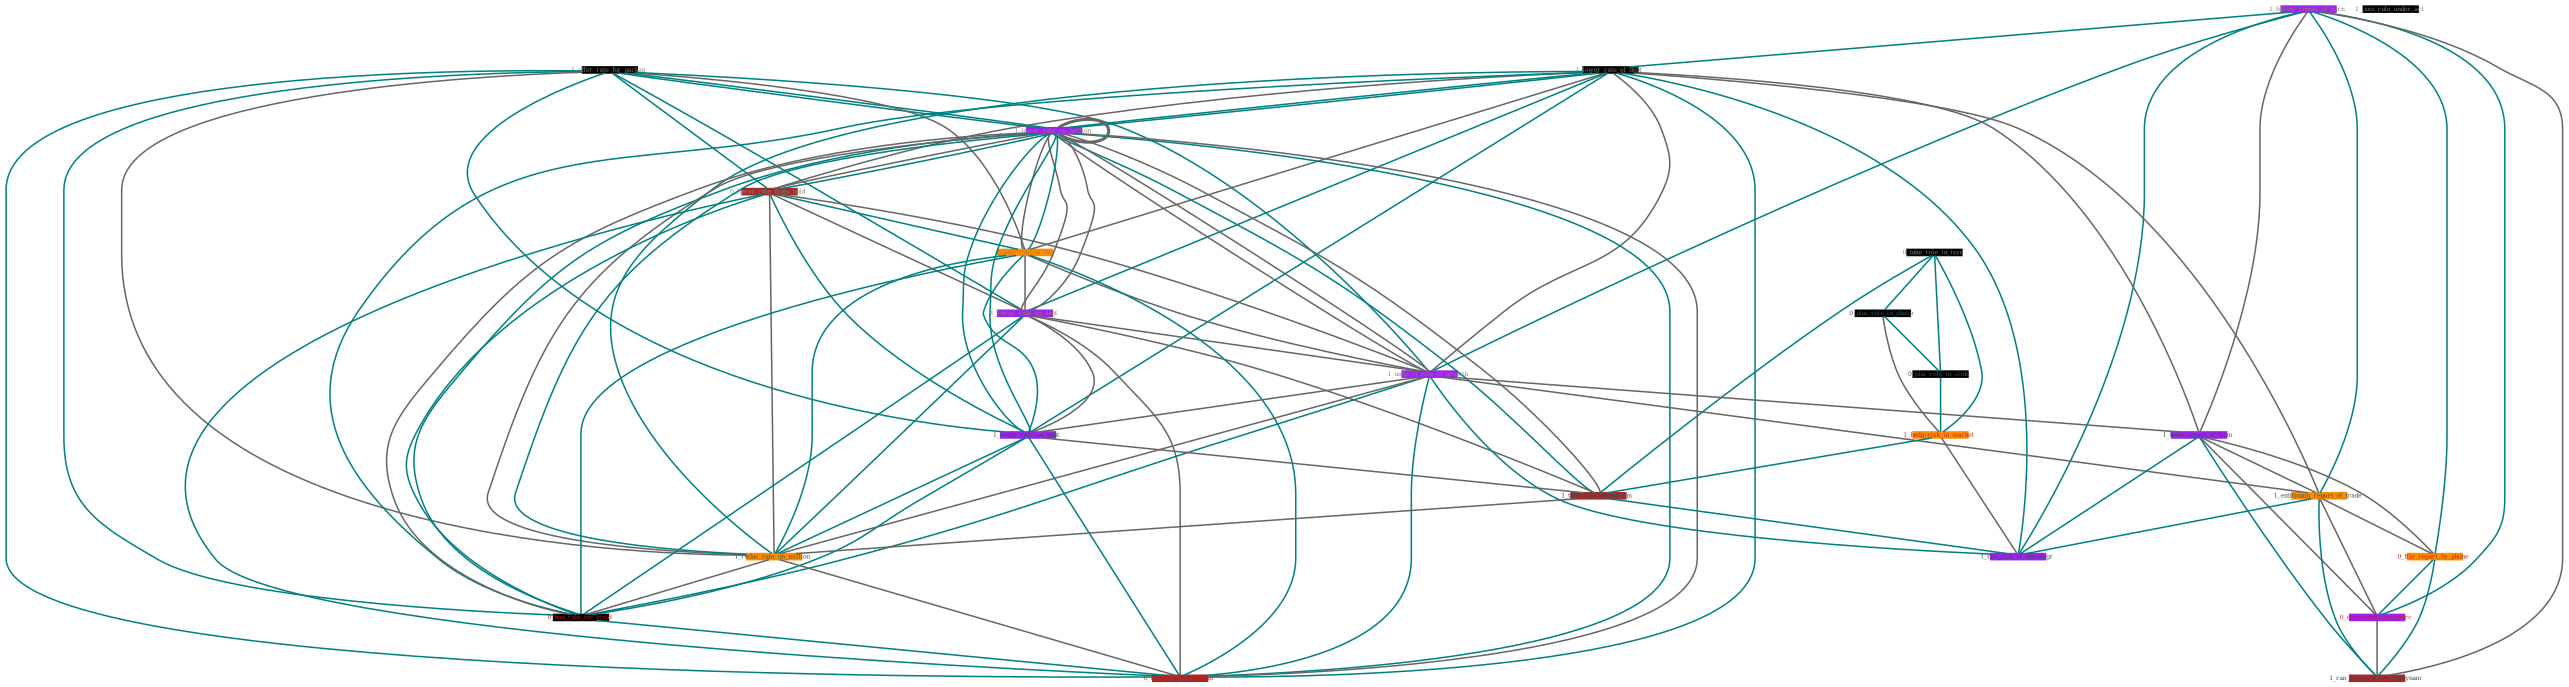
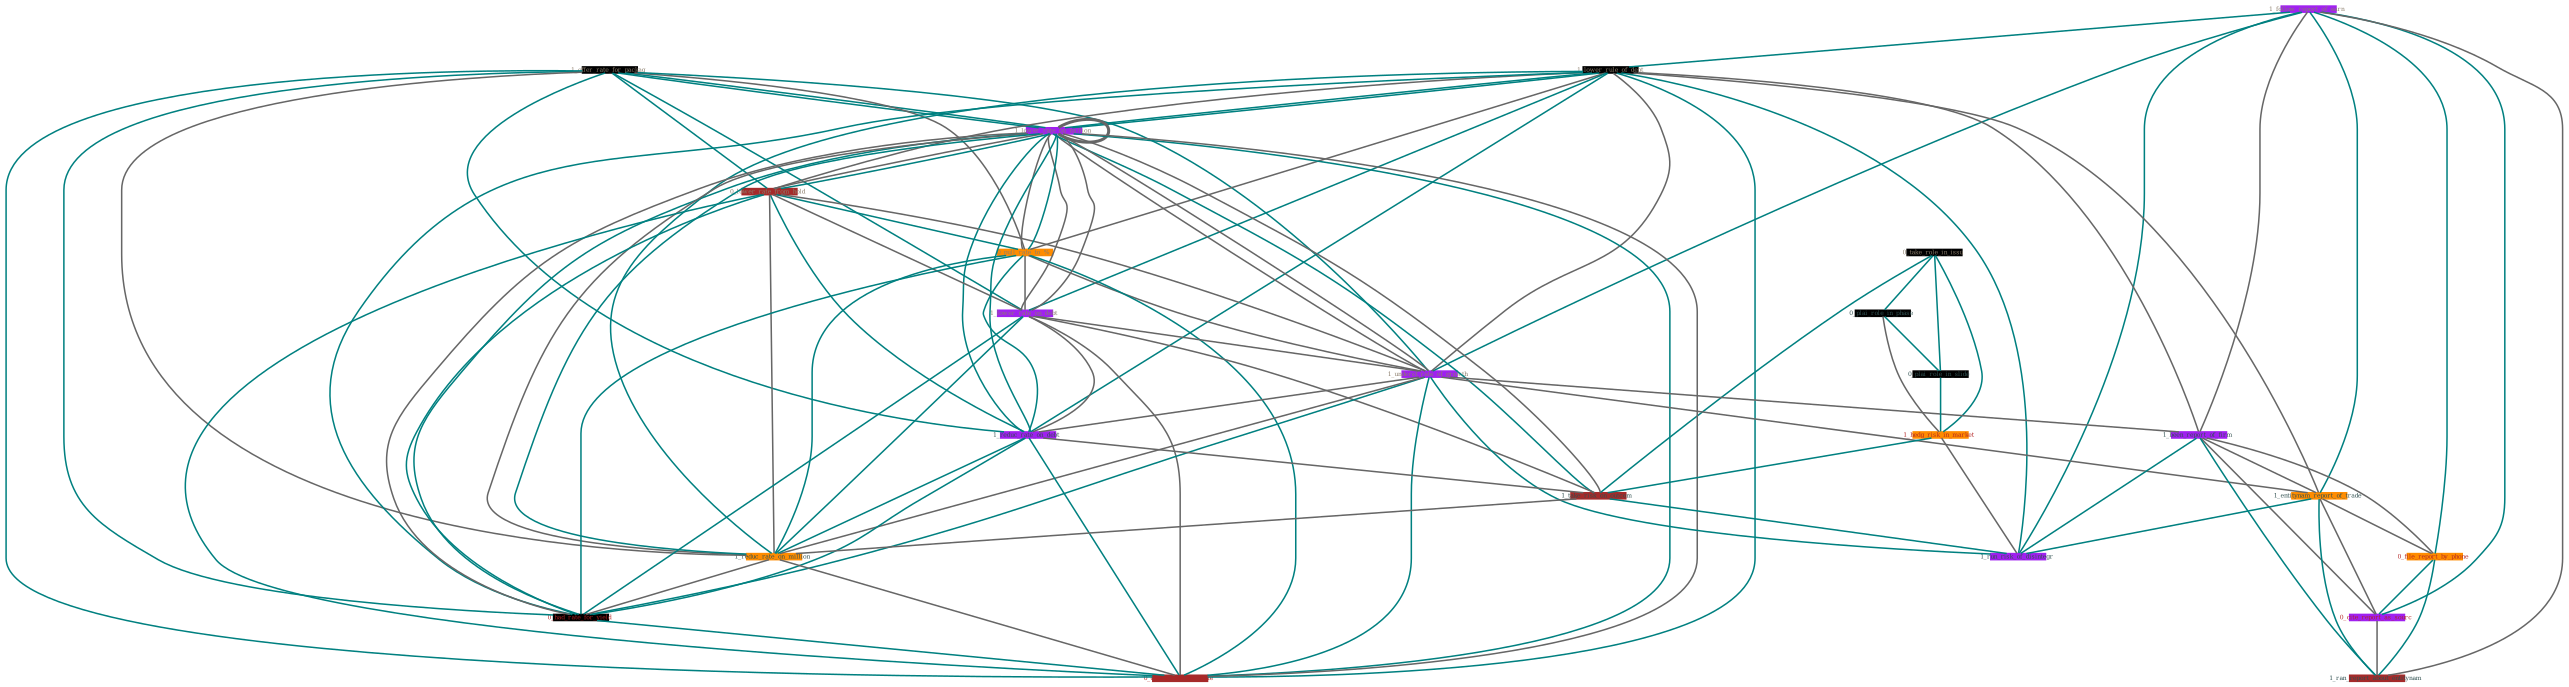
node "1_issu_rule_under_act": removed
node "1_lower_rate_of_debt": label "1_lower_rate_of_debt" -> "1_lower_rule_of_debt"
